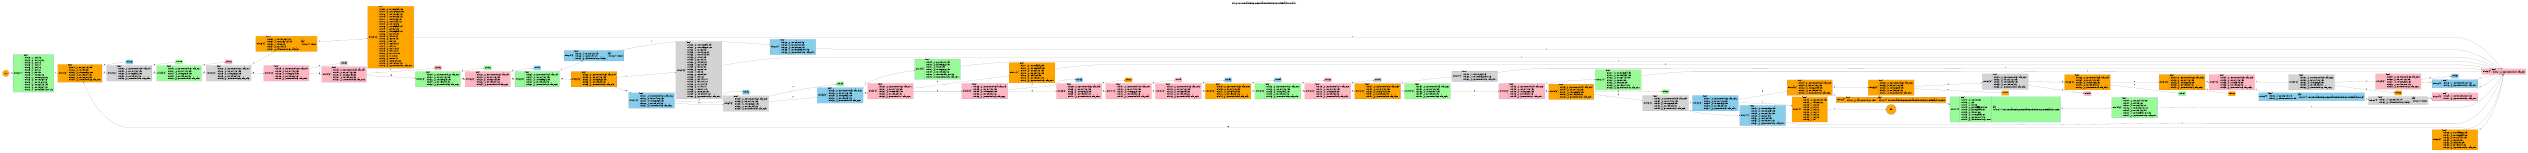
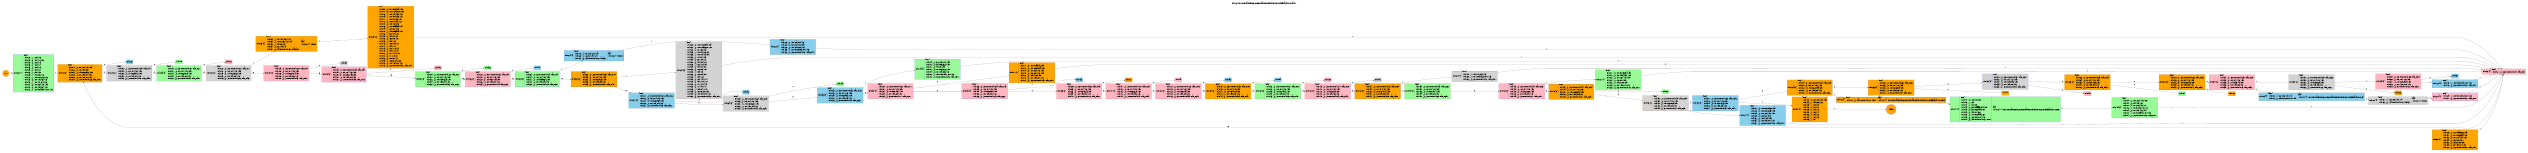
node "Exit": label "Exit" -> "Desktop"
